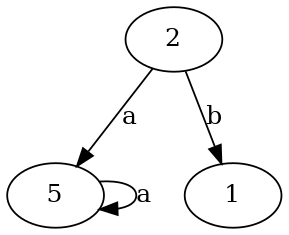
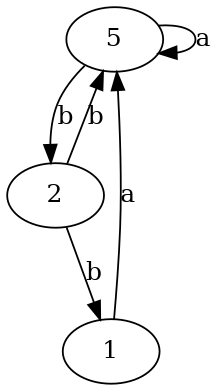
edge "5" -> "2": added, label "b"
edge "2" -> "5": label "a" -> "b"
edge "1" -> "5": added, label "a"
